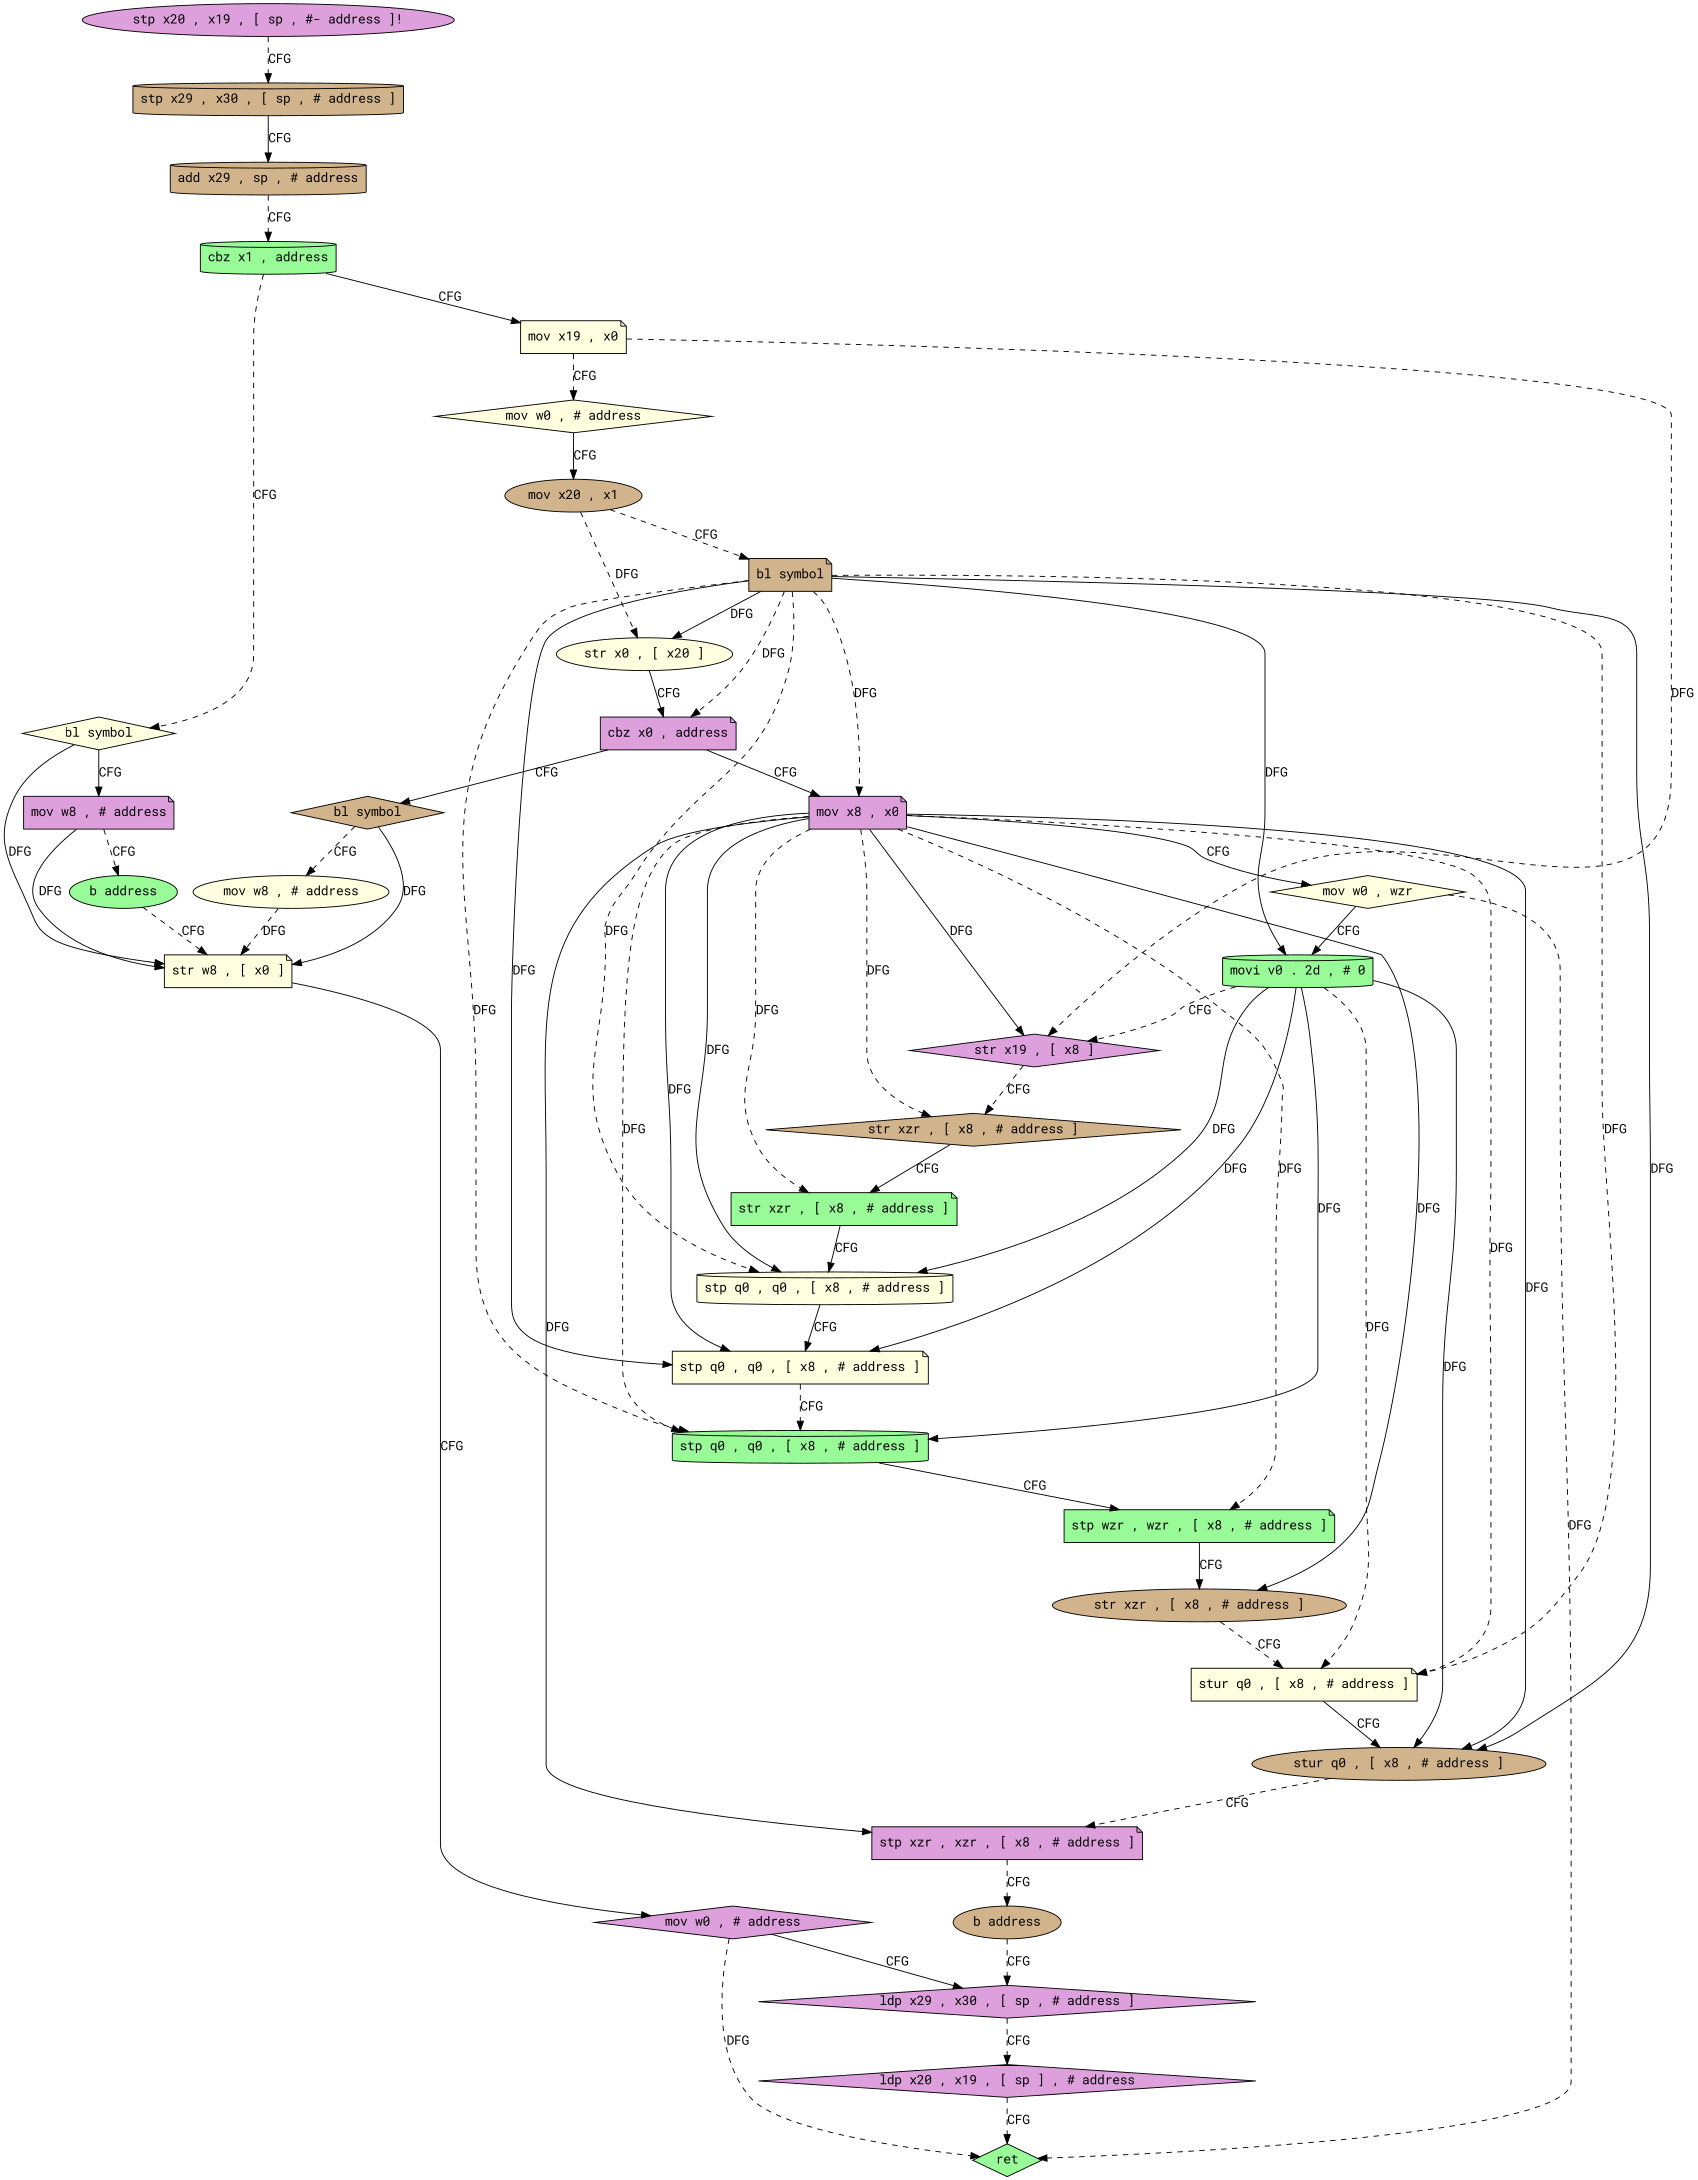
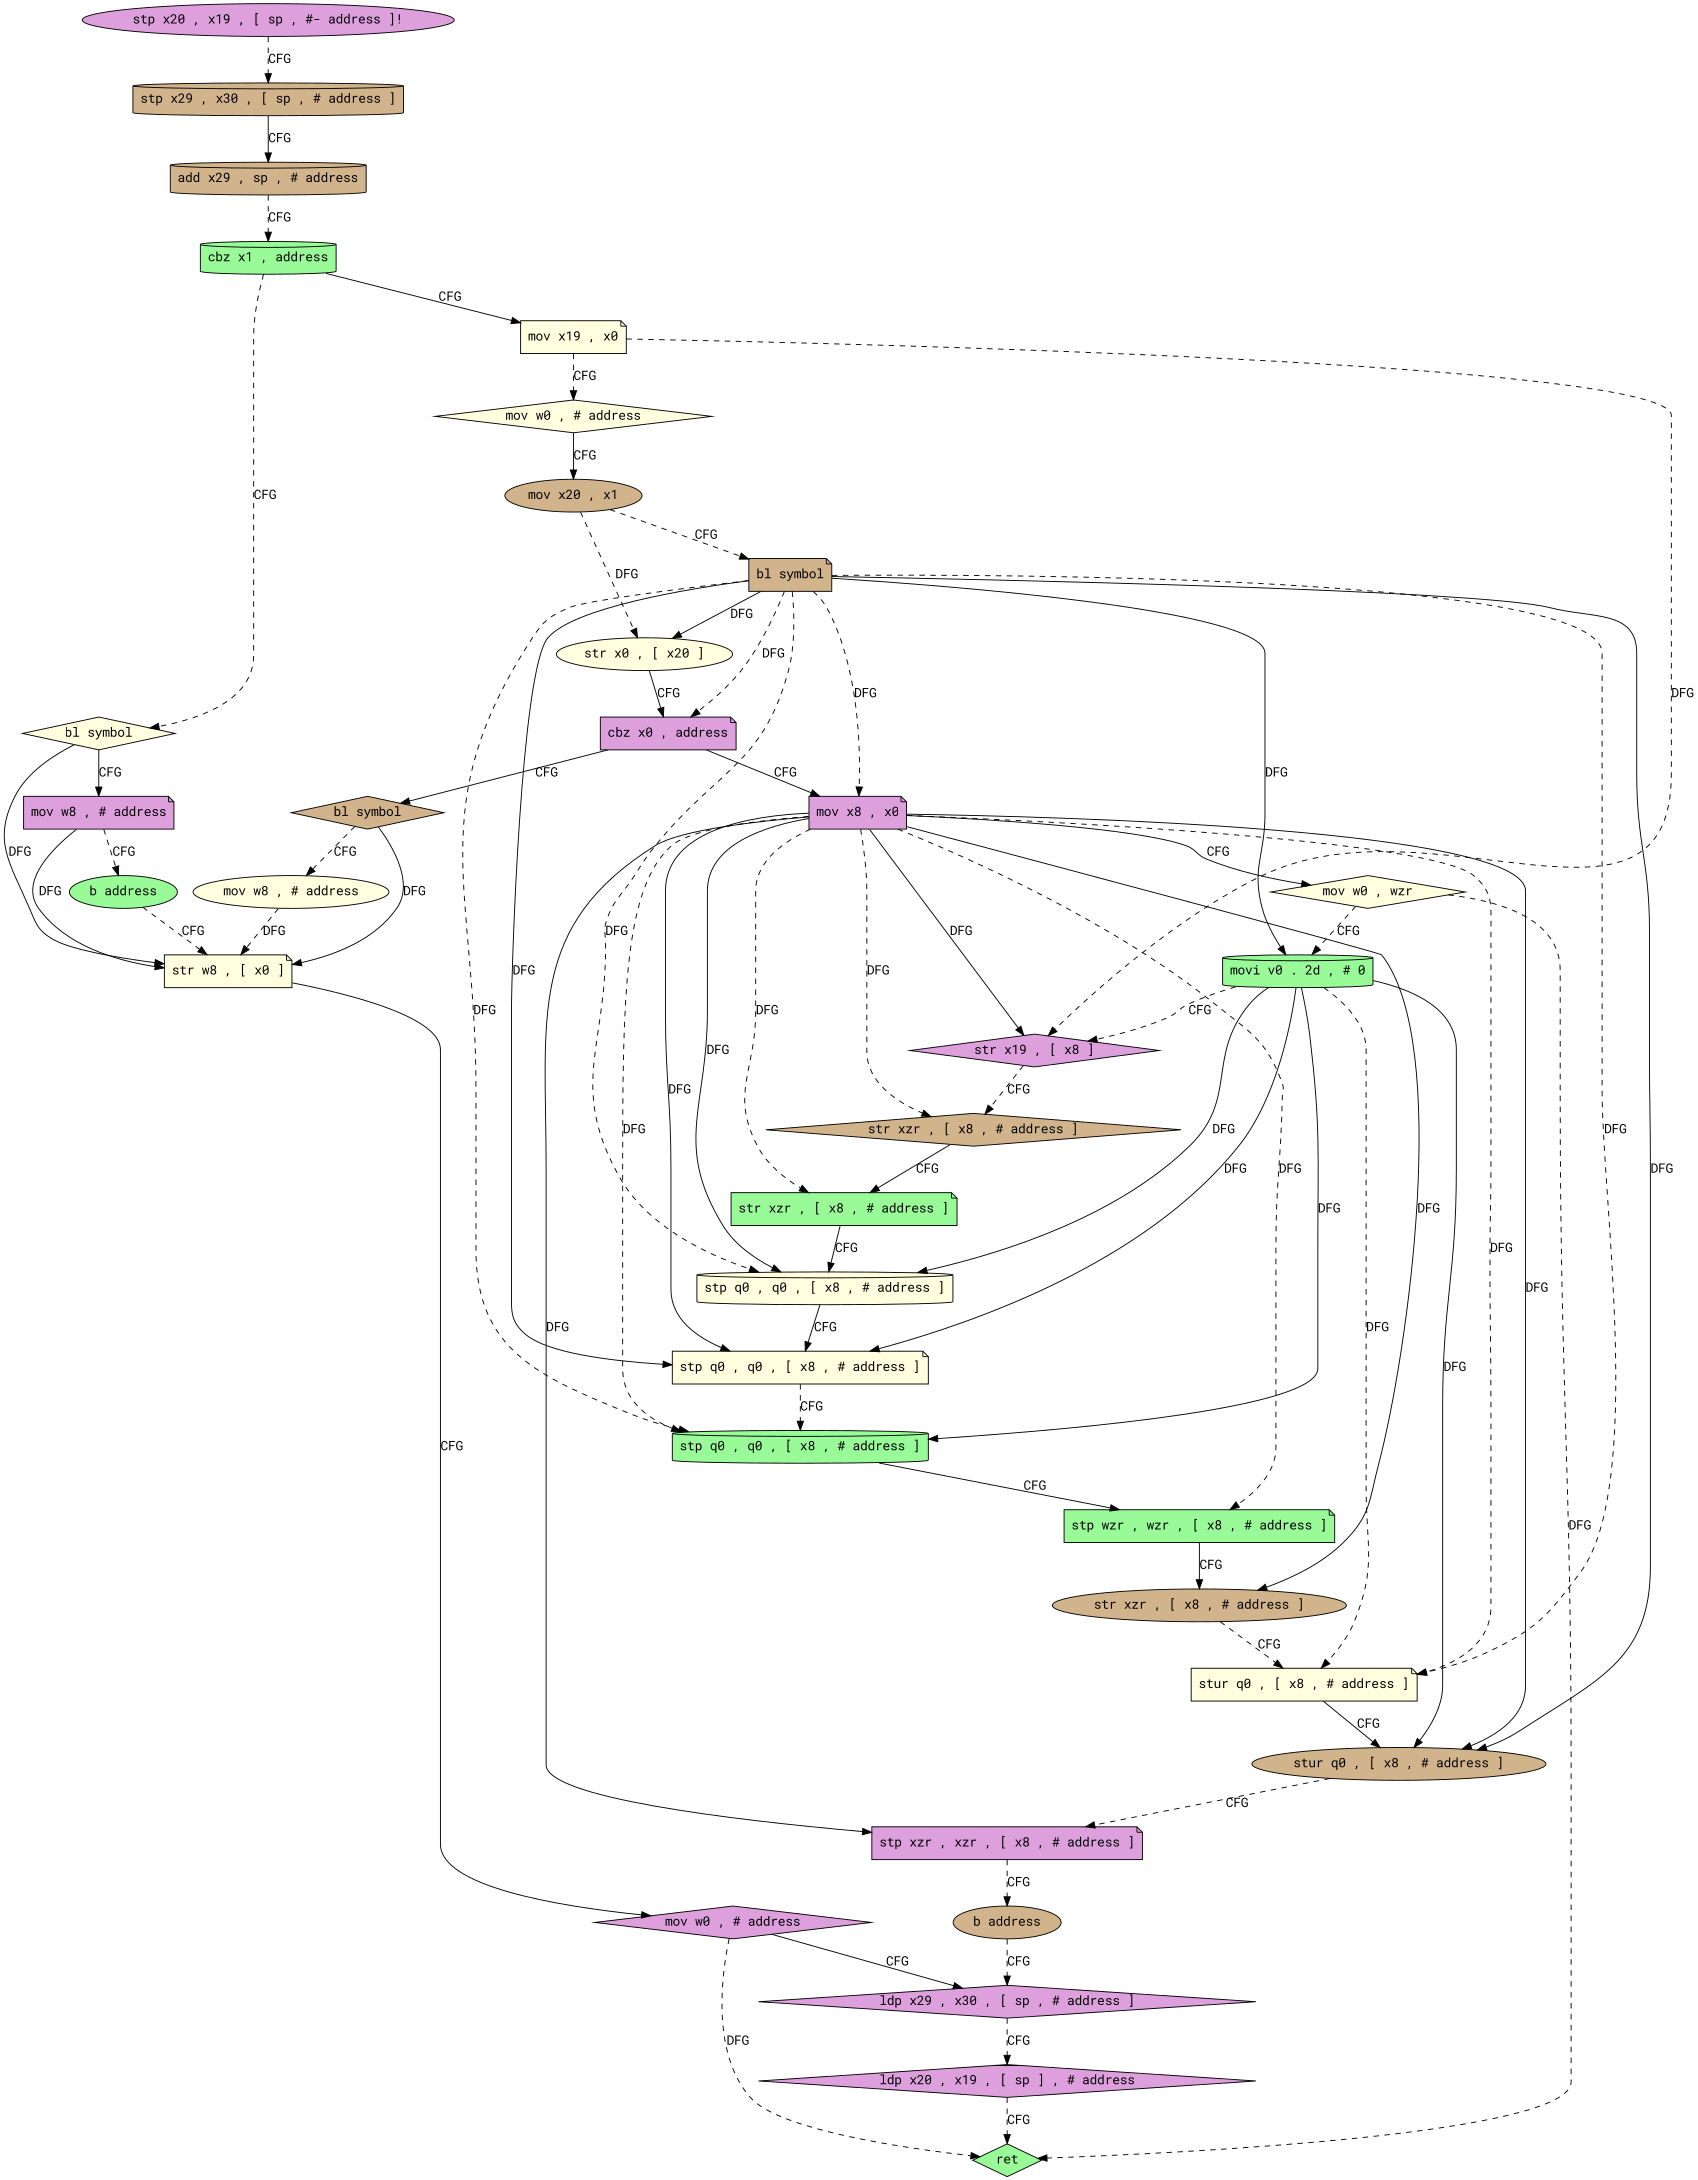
edge "mov w0 , wzr" -> "movi v0 . 2d , # 0": style solid -> dashed
